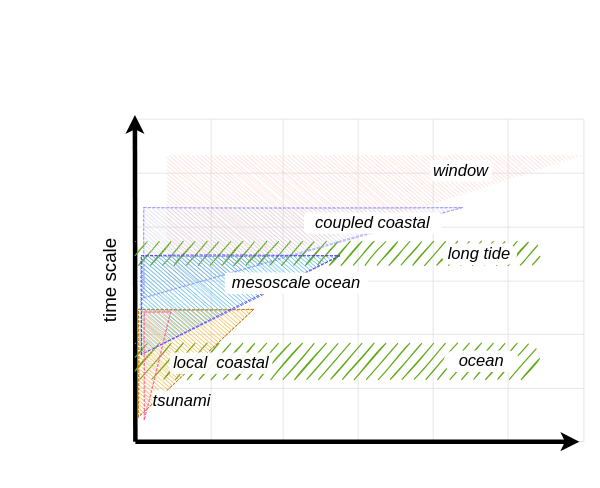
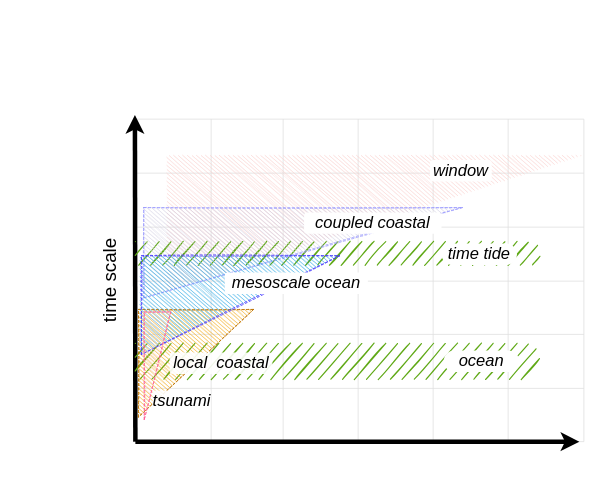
node "long tide": label "long tide" -> "time tide"
